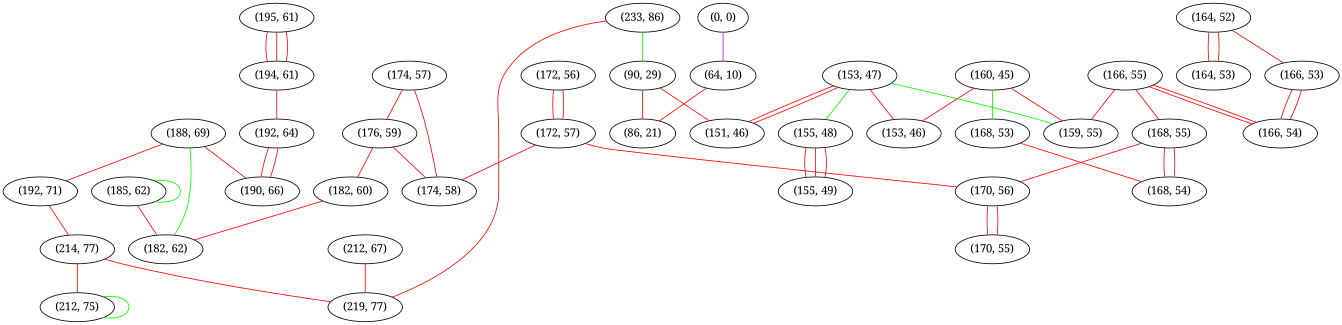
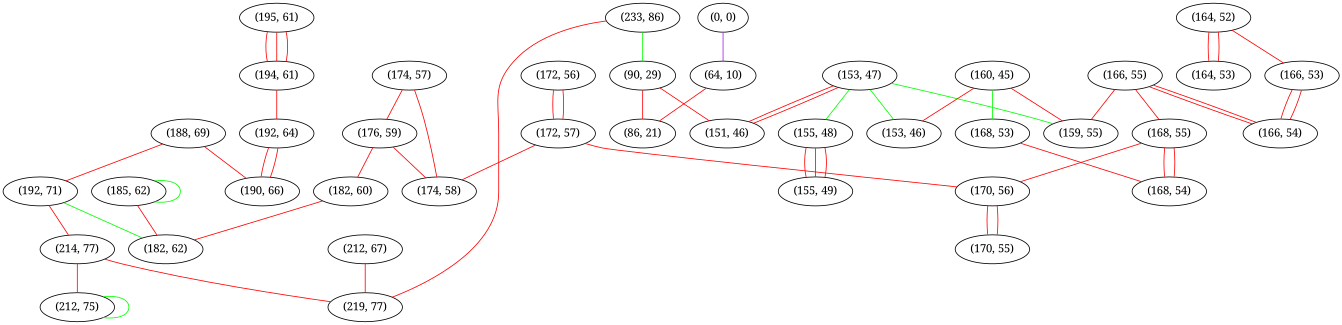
edge "(153, 47)" -- "(153, 46)": color red -> green
edge "(188, 69)" -- "(182, 62)": now "(192, 71)" -- "(182, 62)"
